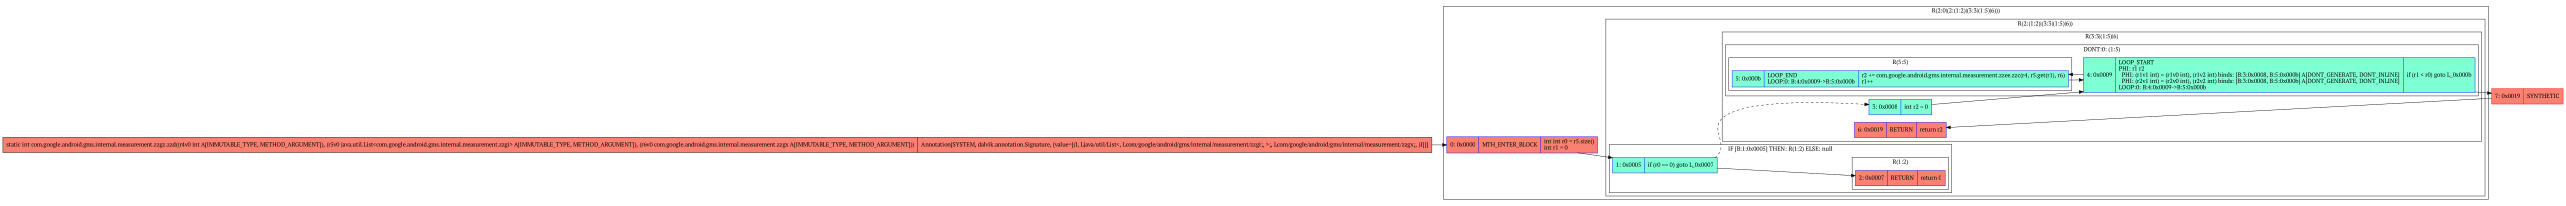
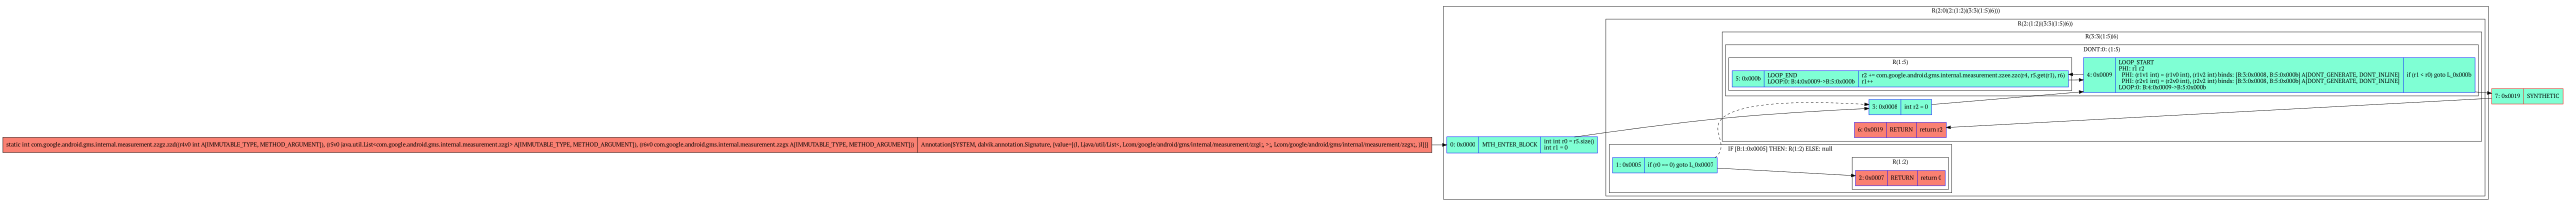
cluster "R(5:5)": label "R(5:5)" -> "R(1:5)"
node "7: 0x0019": fillcolor salmon -> aquamarine
node "0: 0x0000": fillcolor salmon -> aquamarine
edge "0: 0x0000" -> "1: 0x0005": now "0: 0x0000" -> "3: 0x0008"
